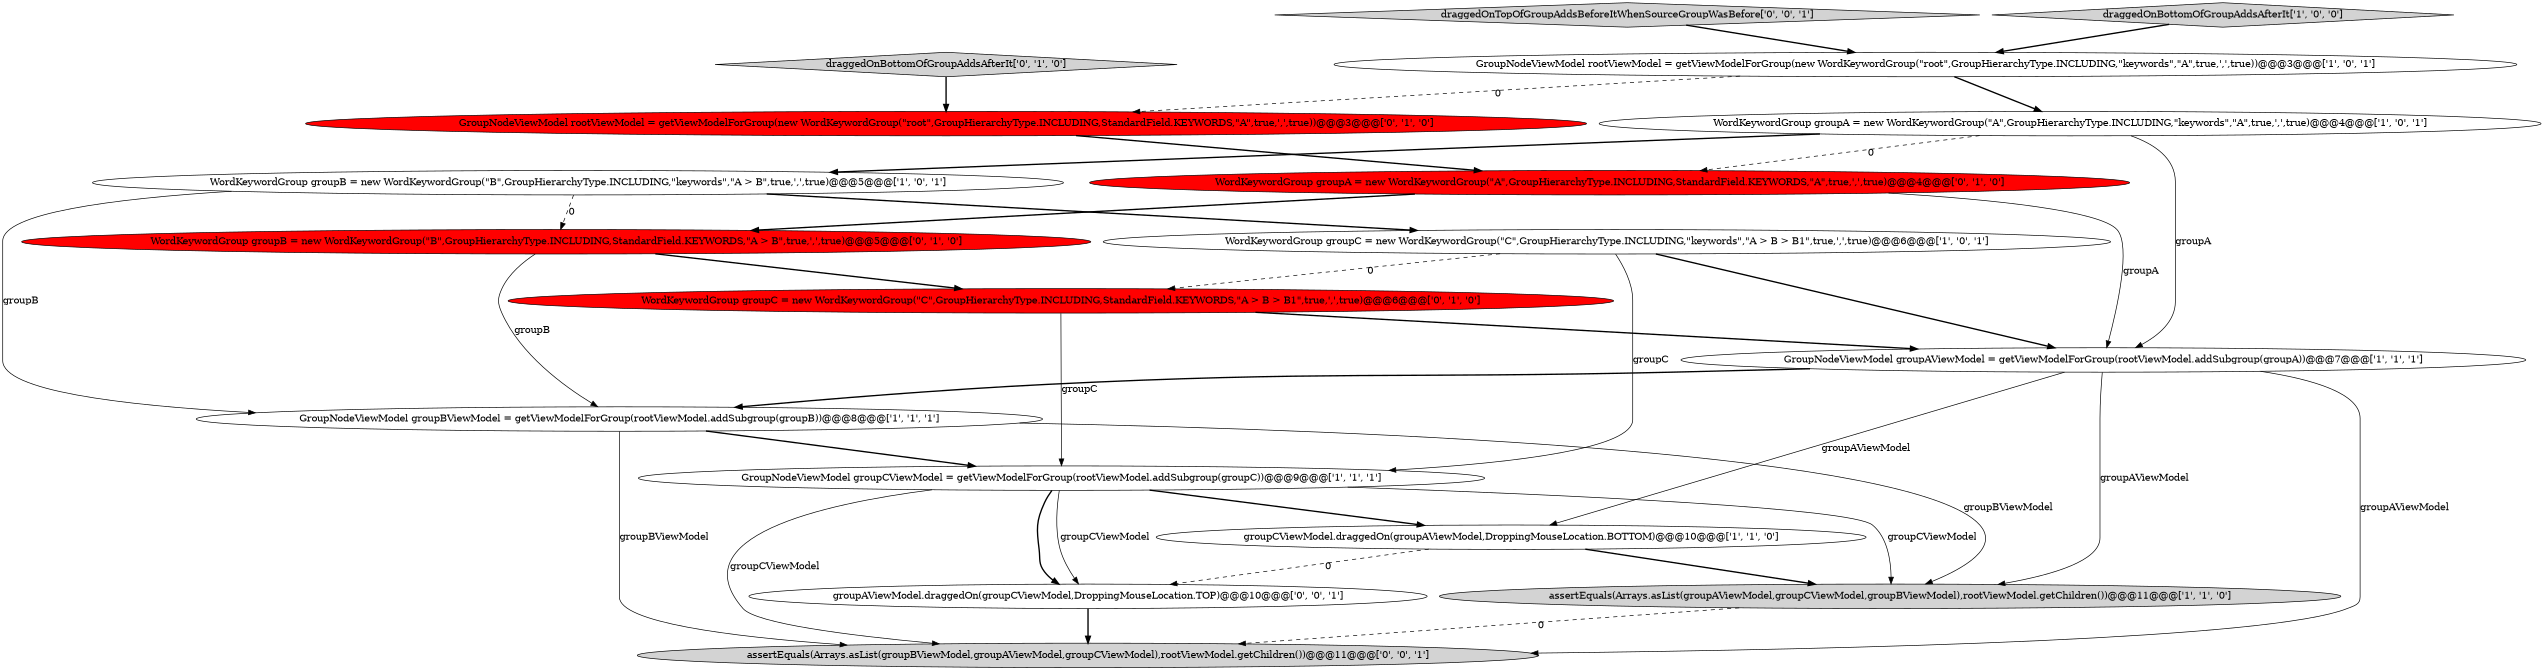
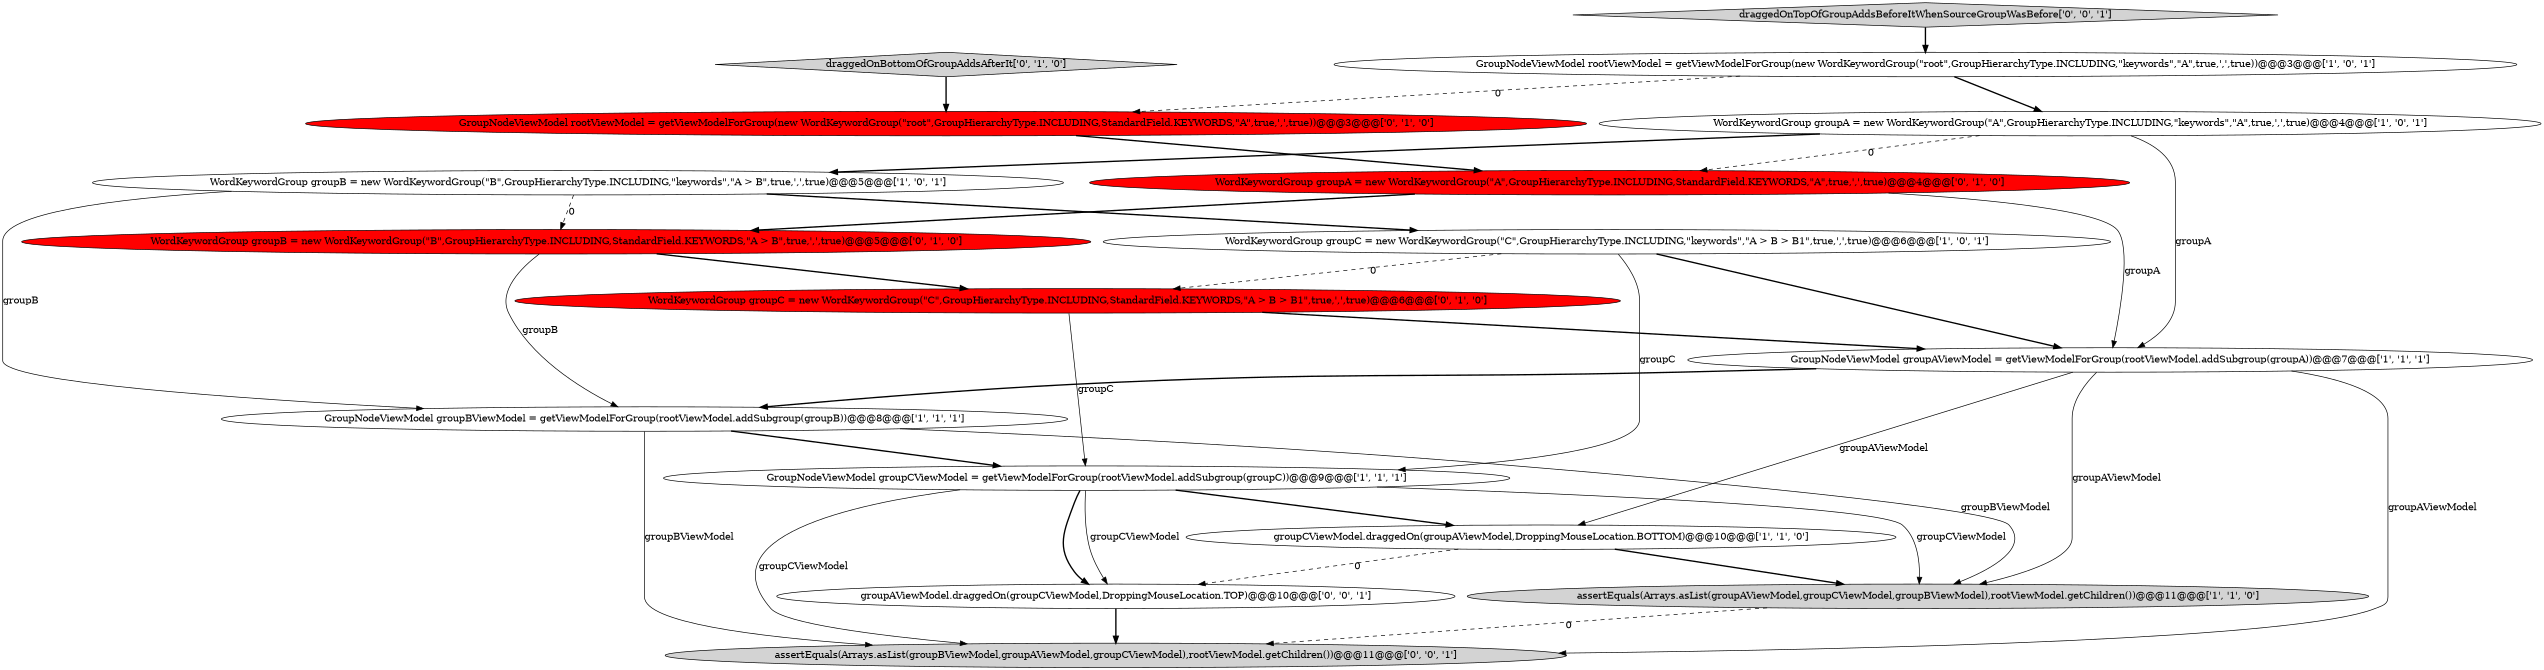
node "draggedOnBottomOfGroupAddsAfterIt['1', '0', '0']": removed
